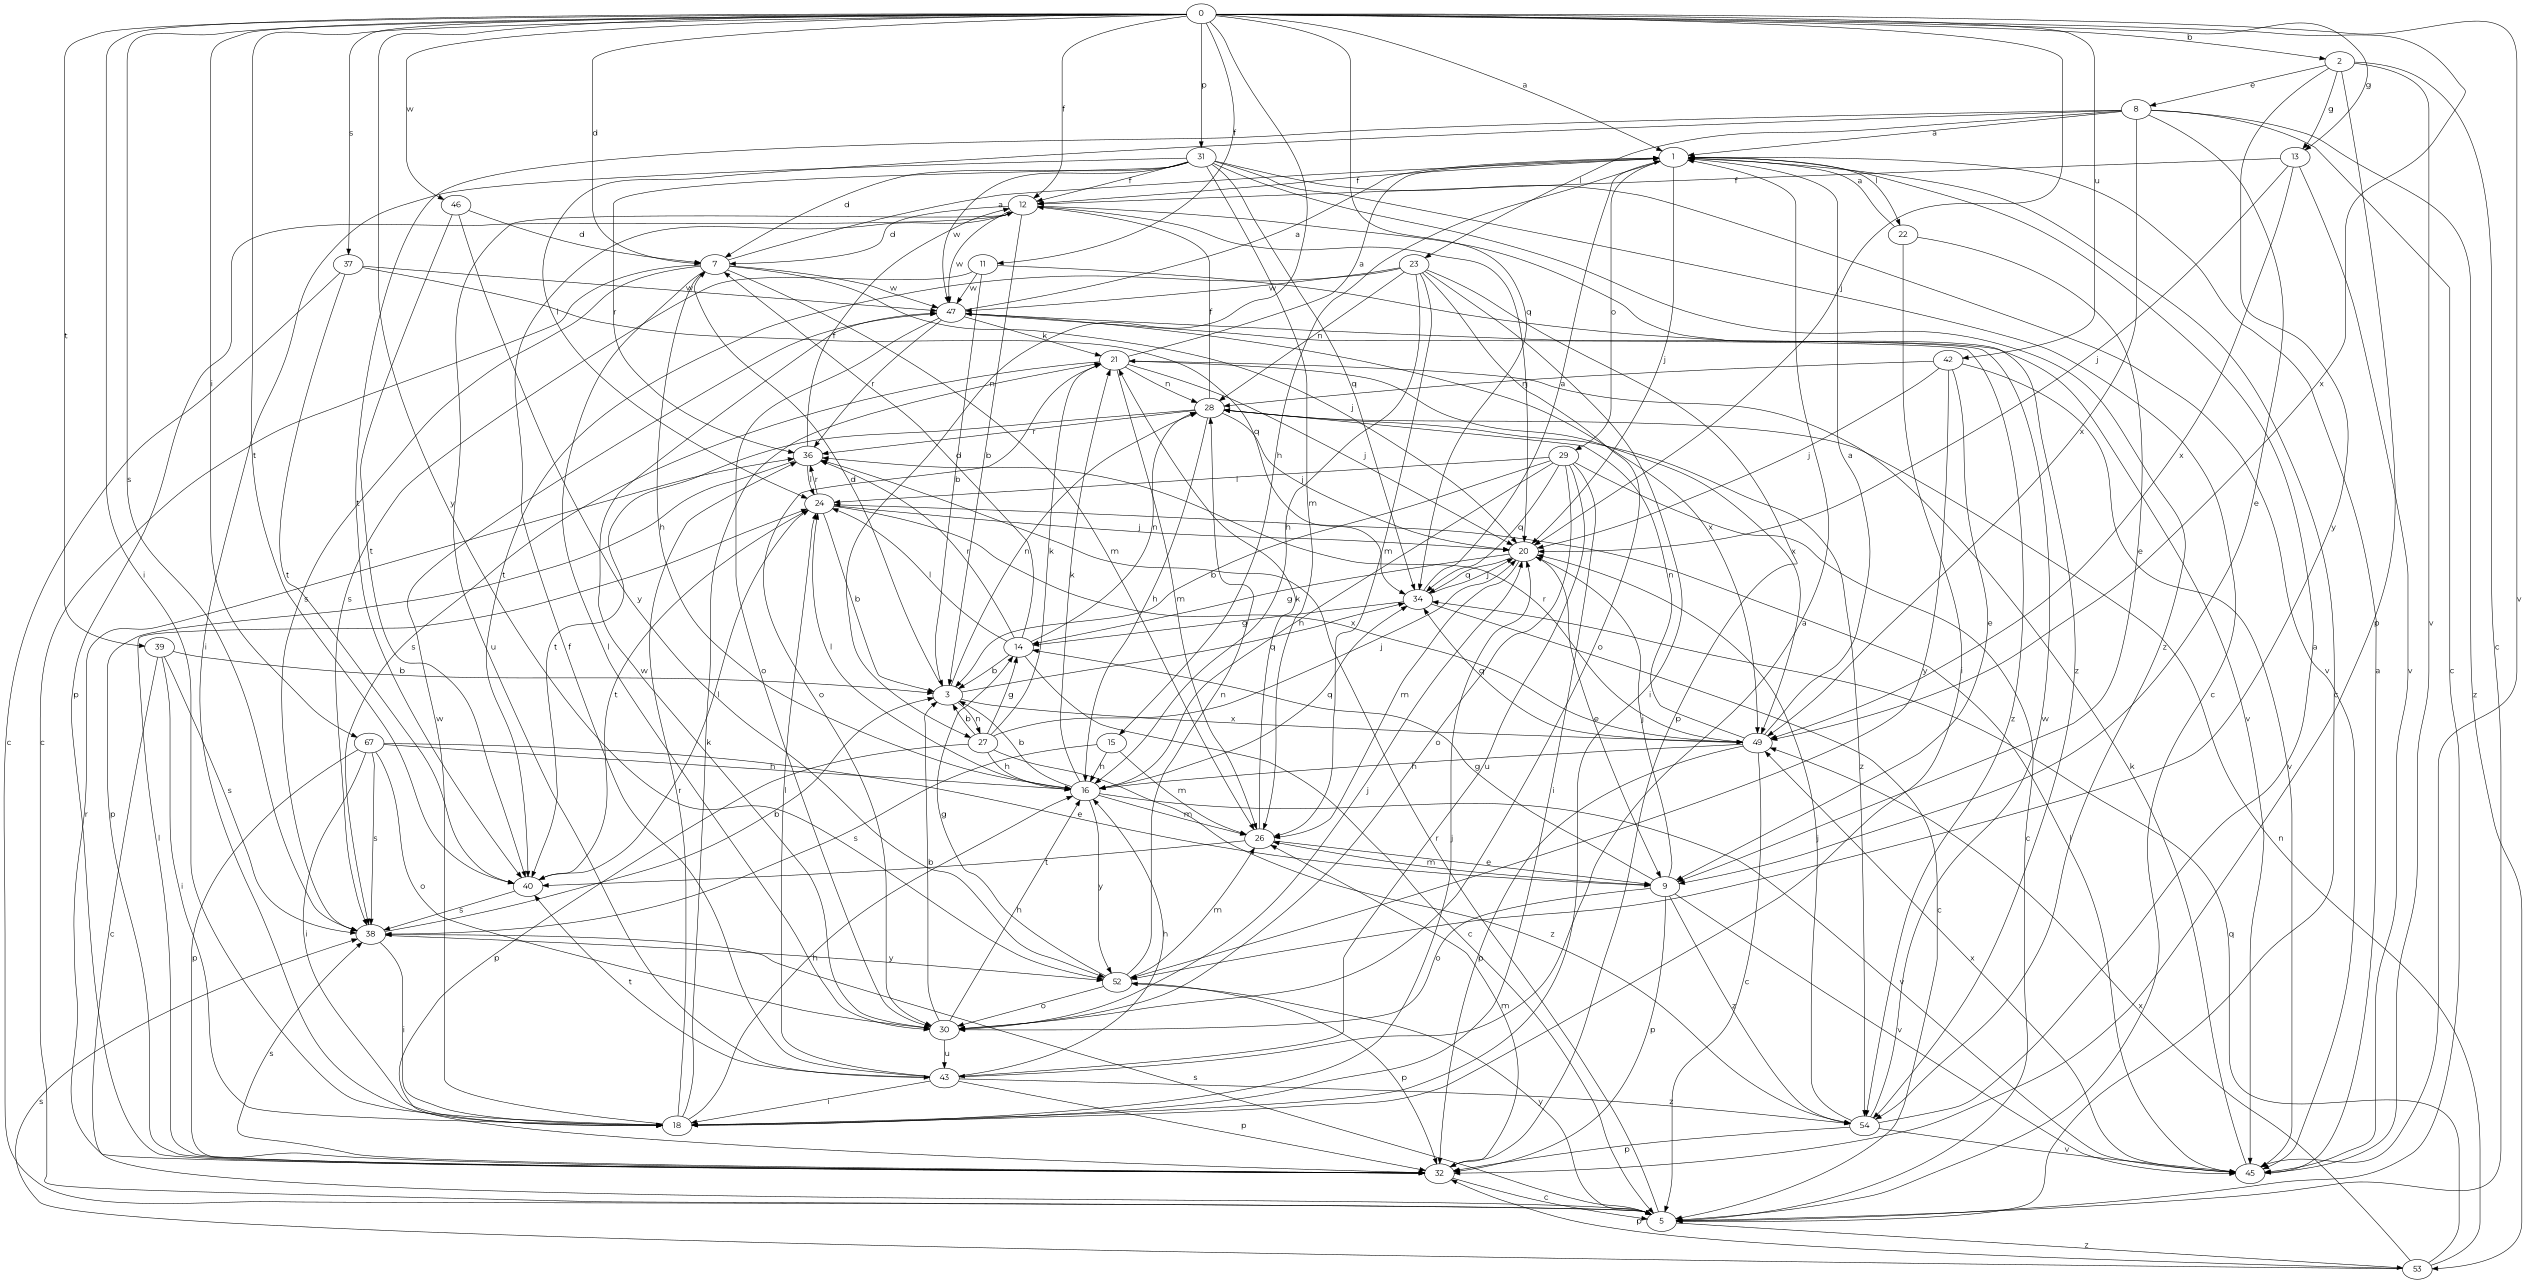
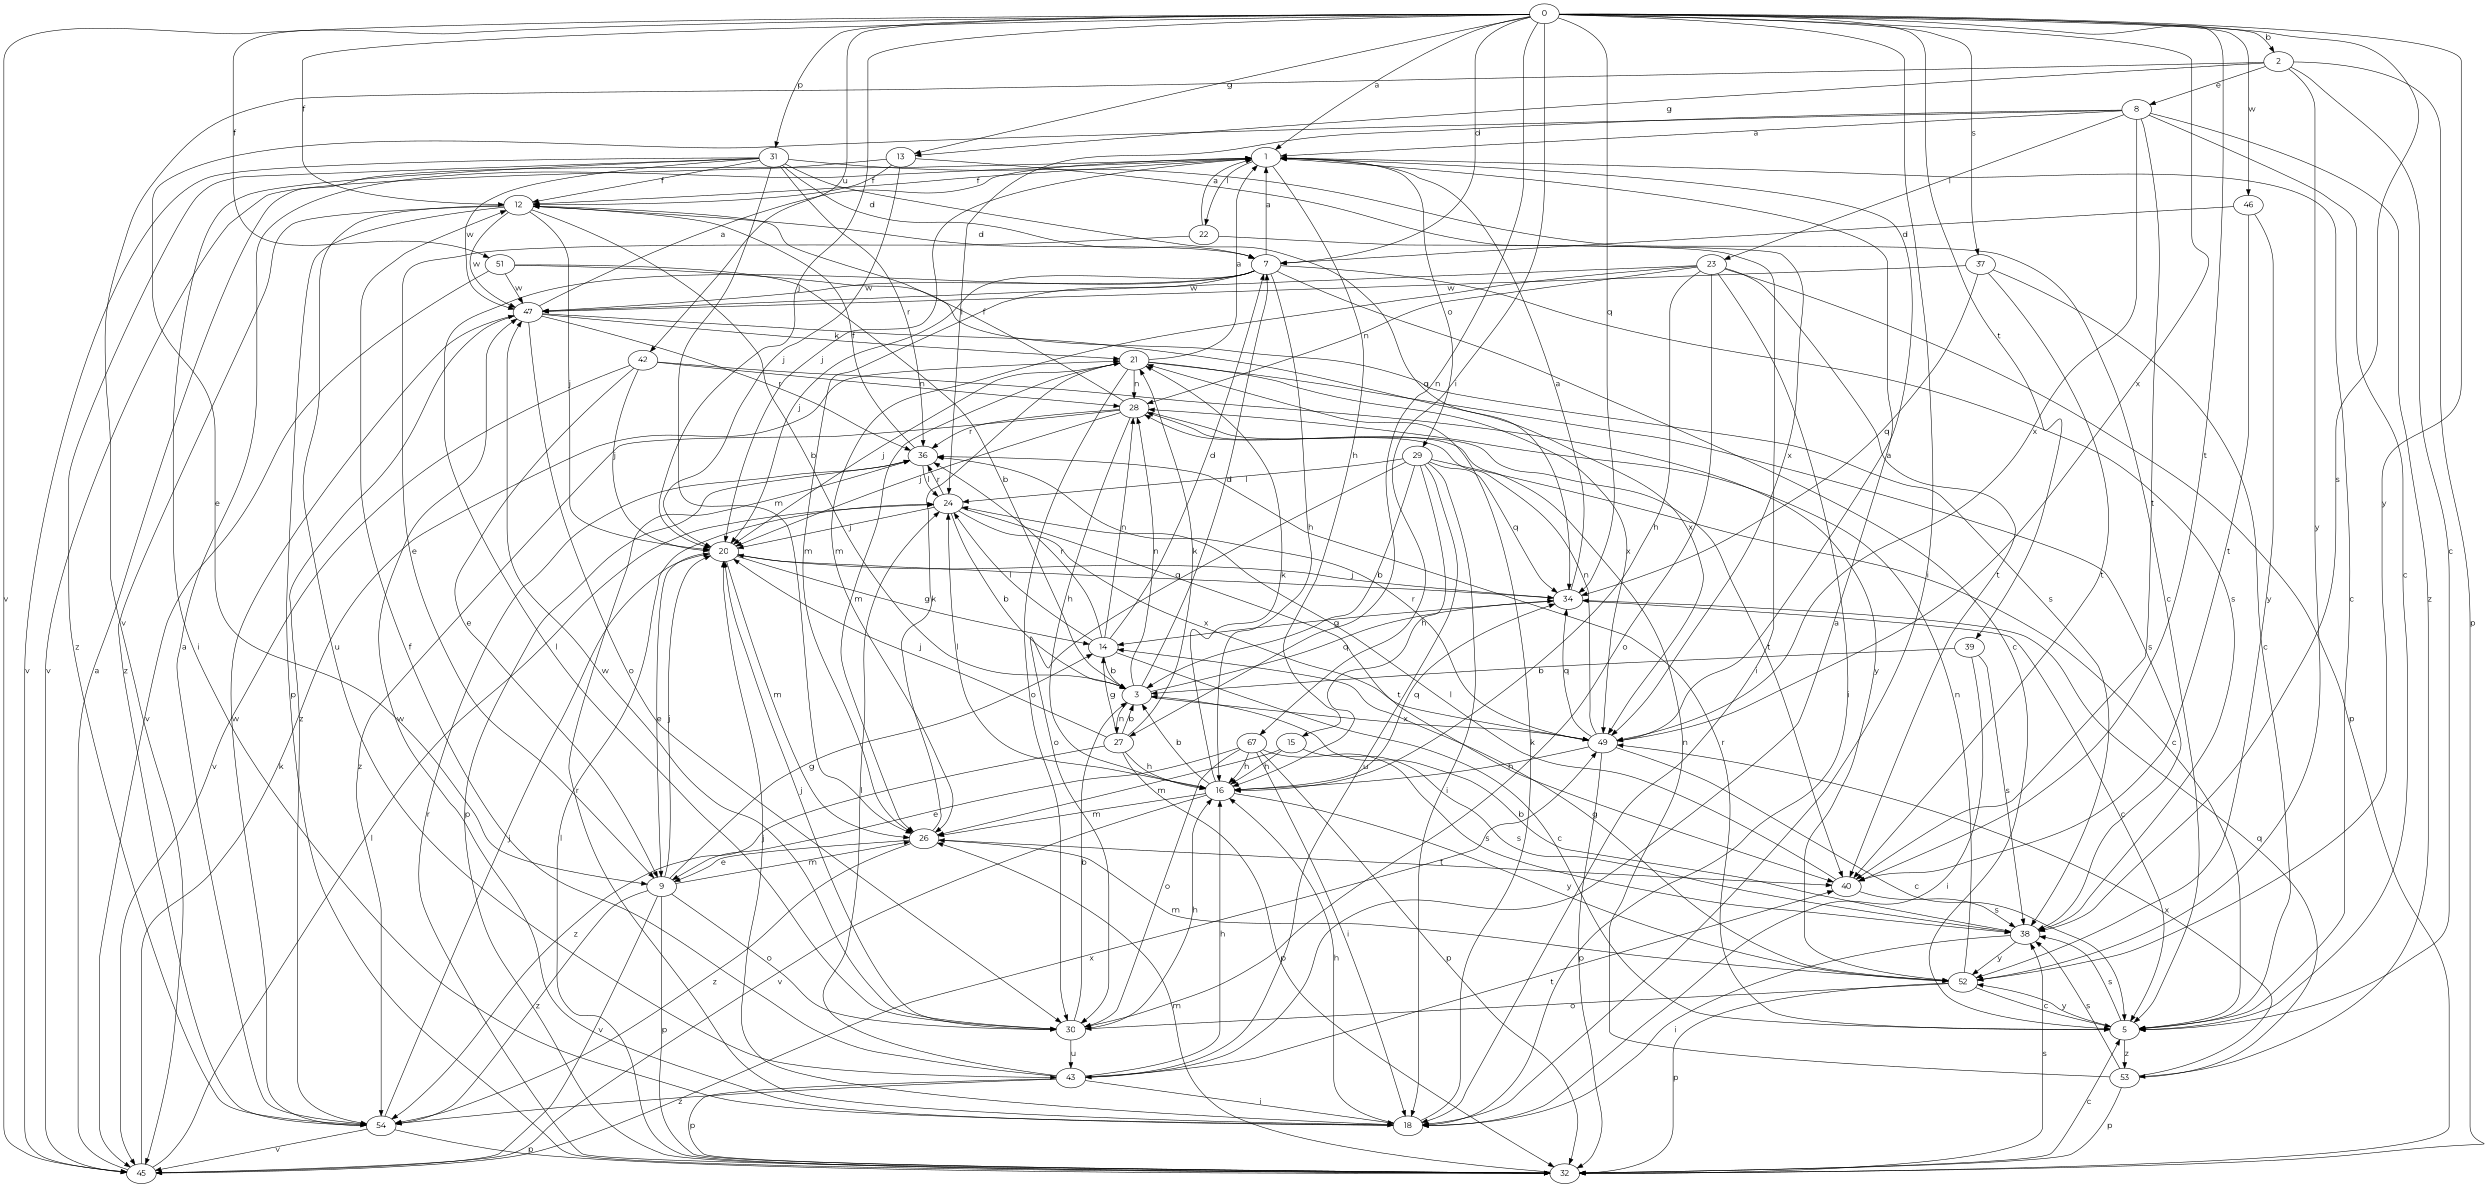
node "11": label "11" -> "51"
edge "26" -> "54": added, label "z"
edge "39" -> "5": now "52" -> "5"
